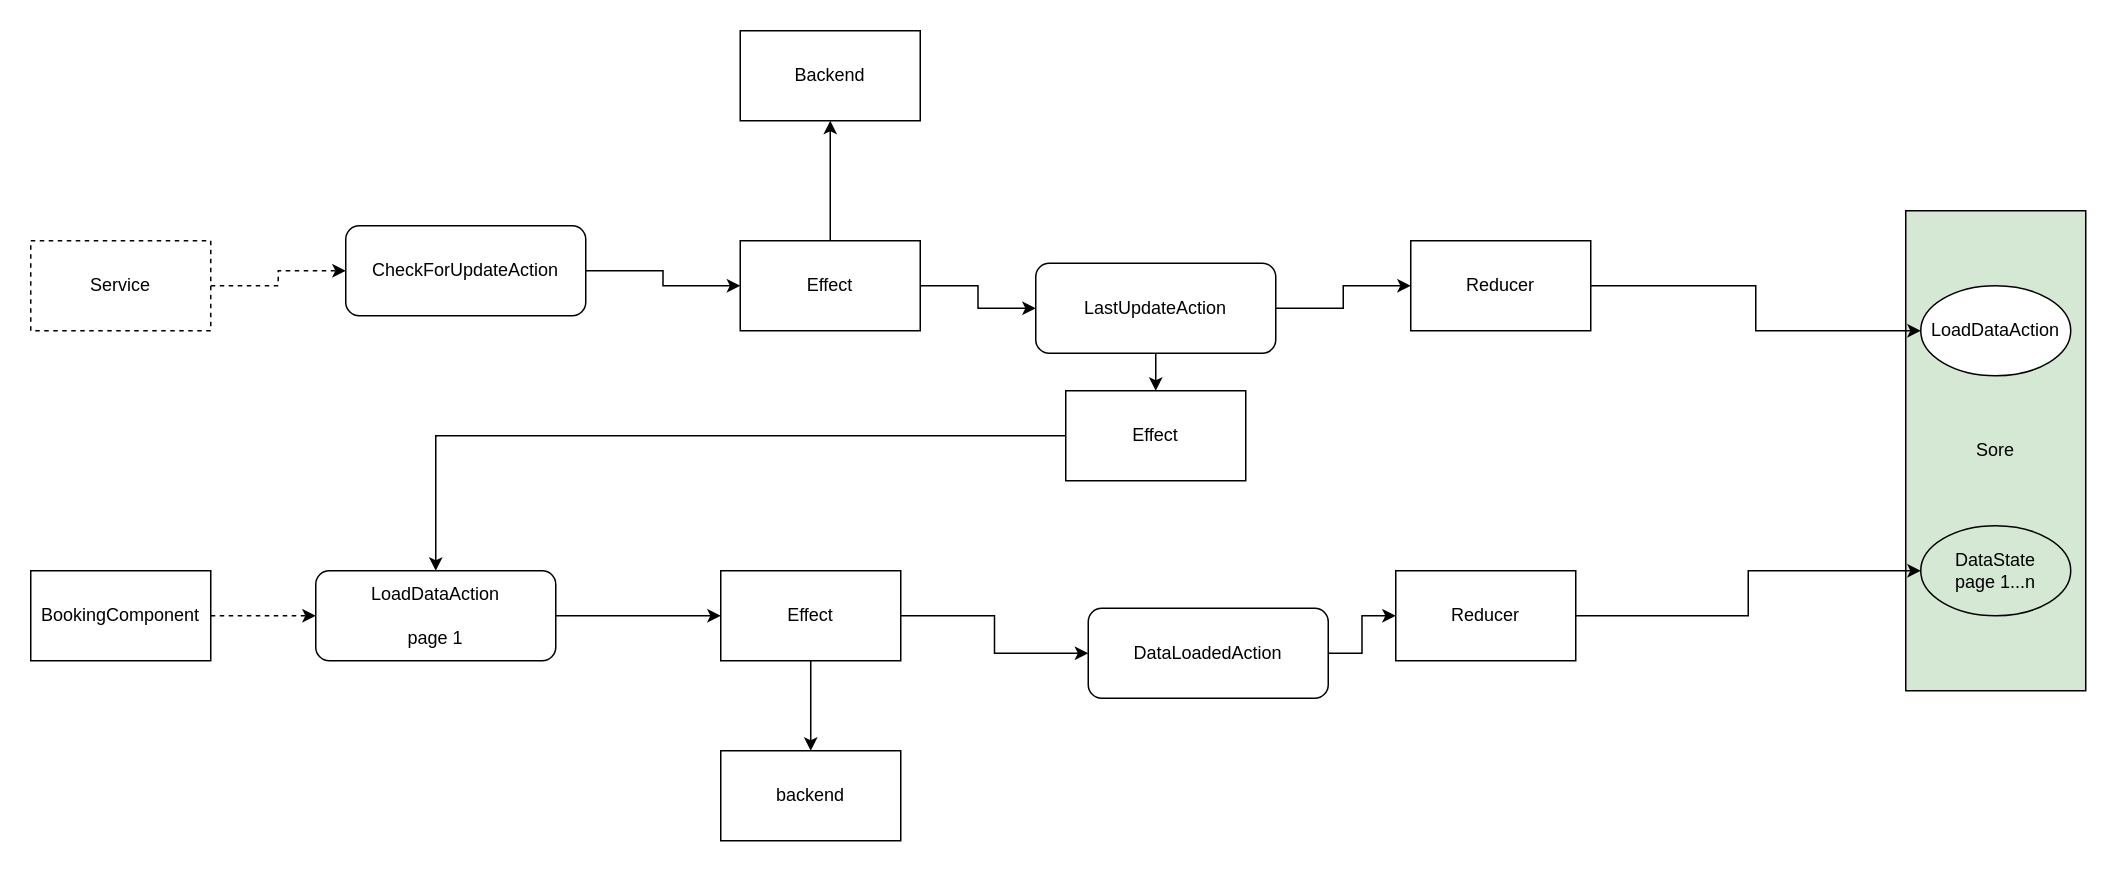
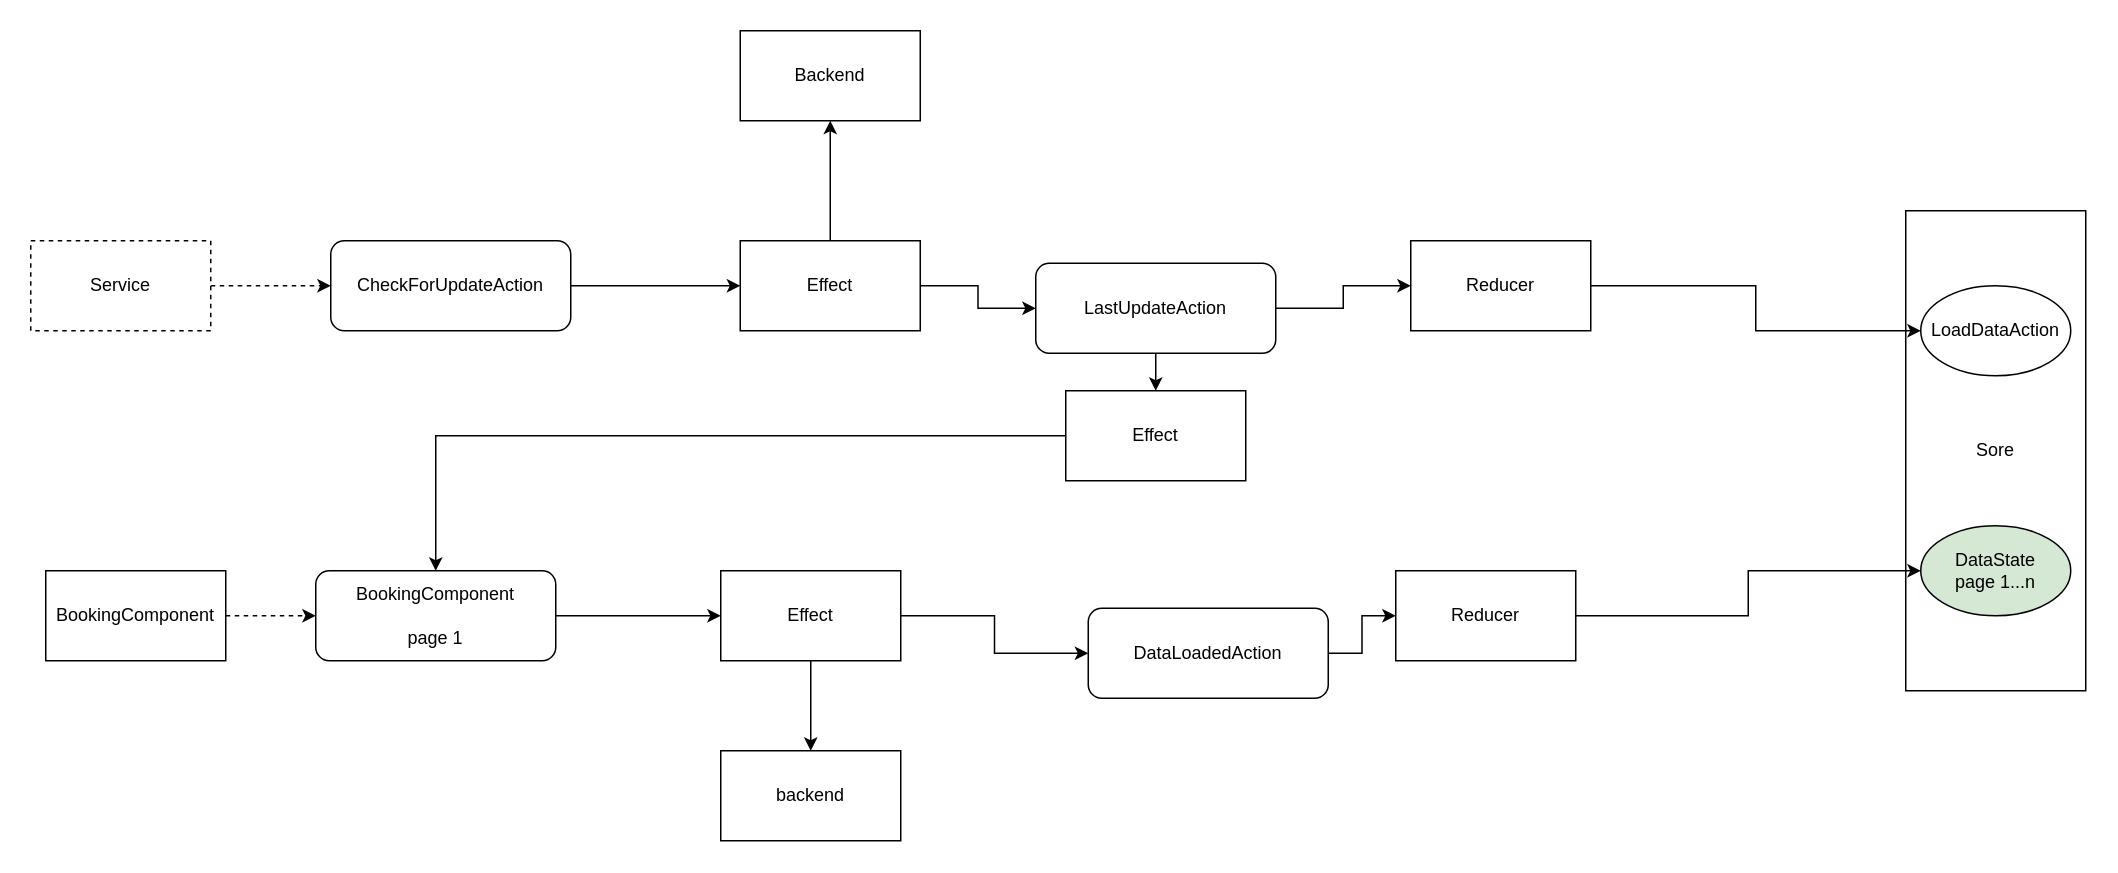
node "CheckForUpdateAction": moved (466, 271) -> (451, 286)
node "Sore": fillcolor #d5e8d4 -> #ffffff
node "BookingComponent": moved (121, 616) -> (136, 616)
node "LoadDataAction page 1": label "LoadDataAction page 1" -> "BookingComponent page 1"
